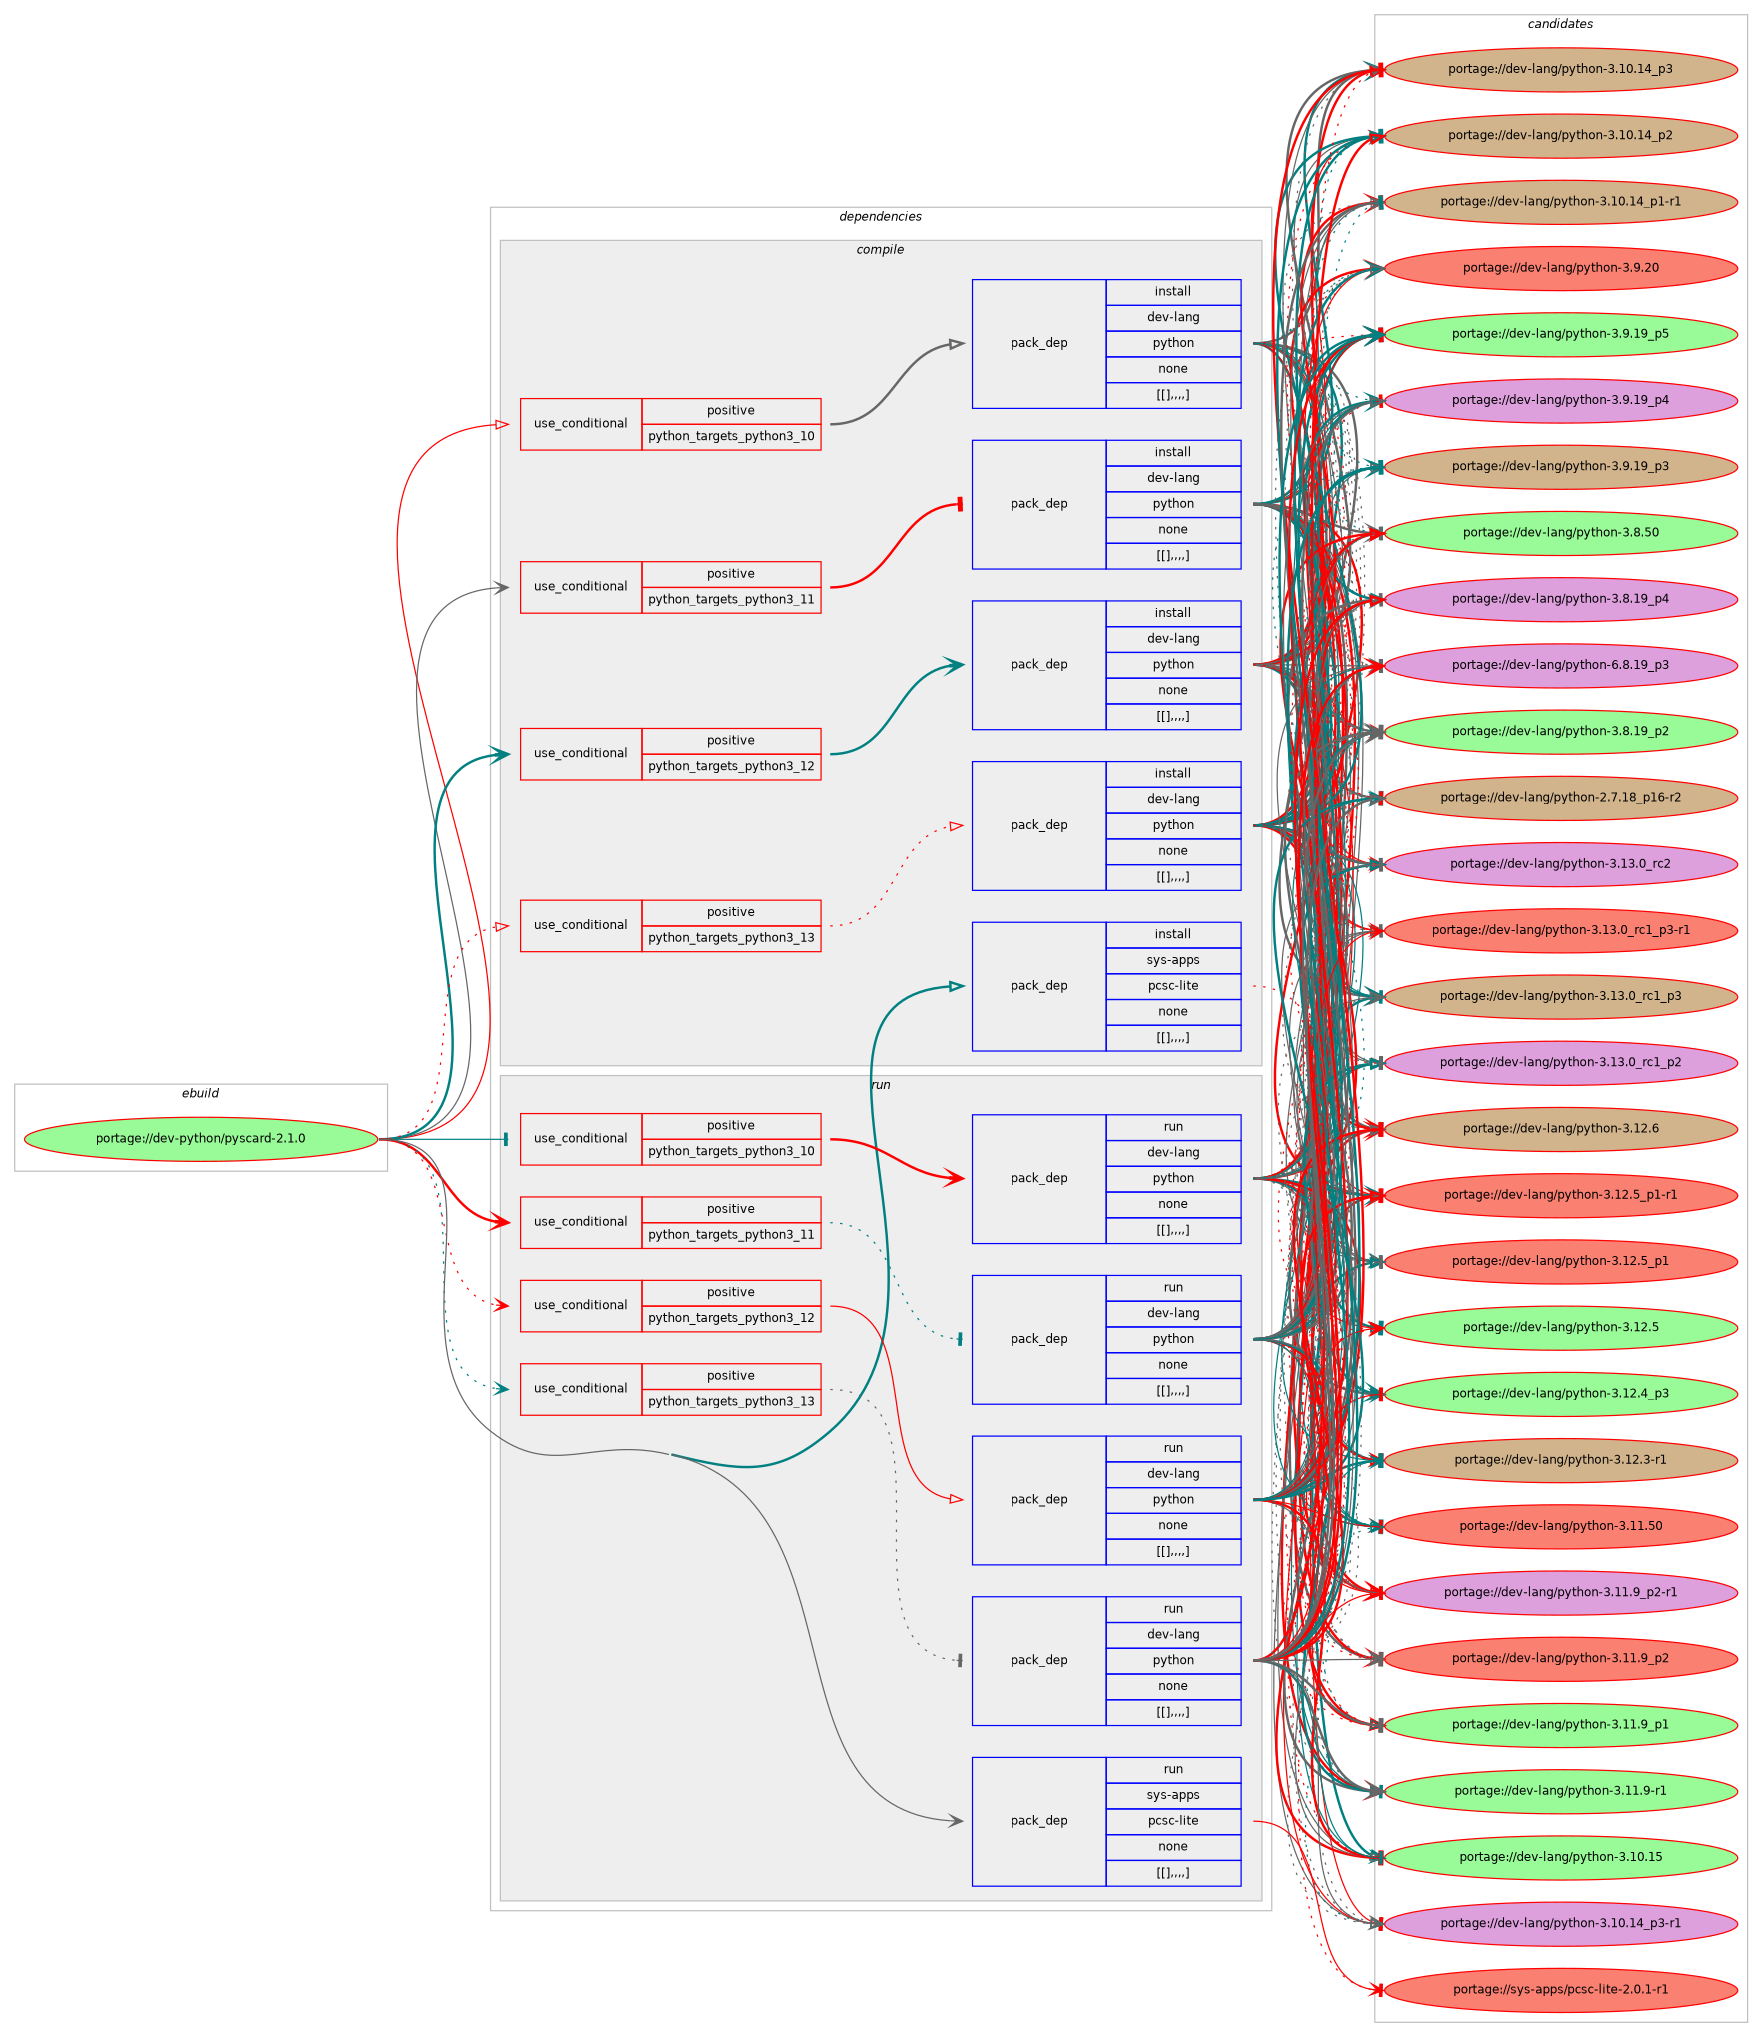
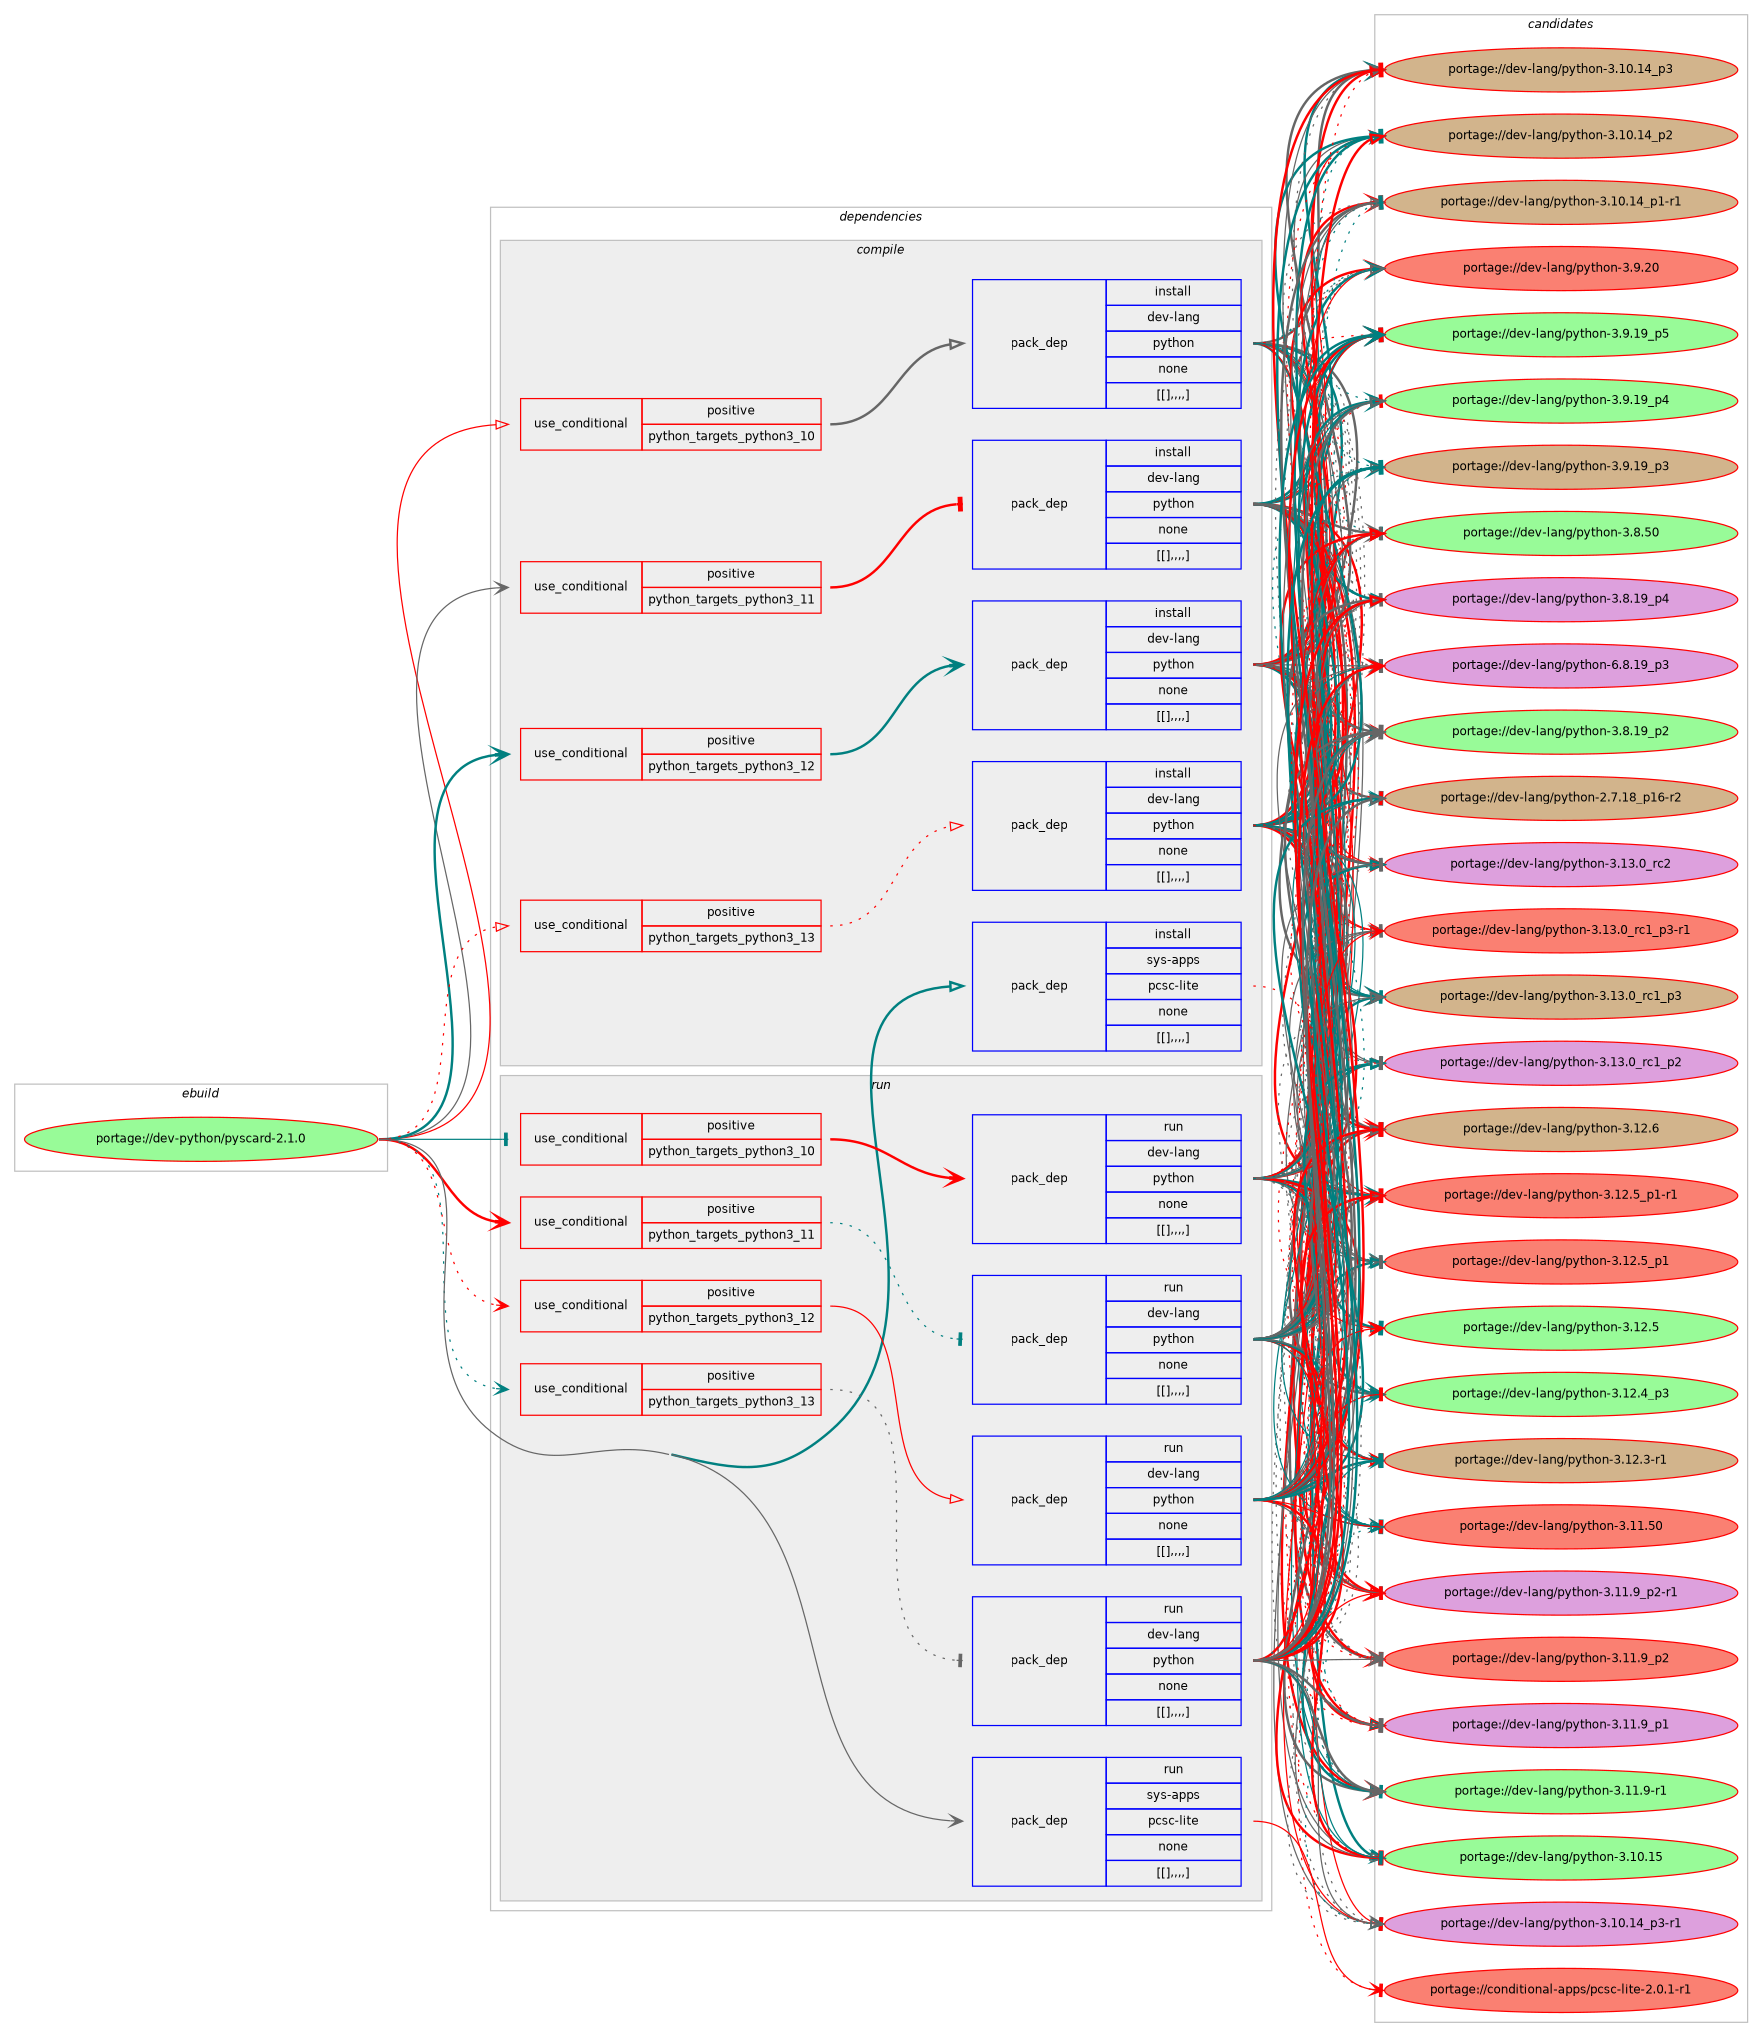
node "portage://dev-lang/python-3.9.19_p4": fillcolor plum -> palegreen
node "portage://dev-lang/python-3.11.9_p1": fillcolor palegreen -> plum
node "portage://sys-apps/pcsc-lite-2.0.1-r1": label "portage://sys-apps/pcsc-lite-2.0.1-r1" -> "portage://conditional-apps/pcsc-lite-2.0.1-r1"
